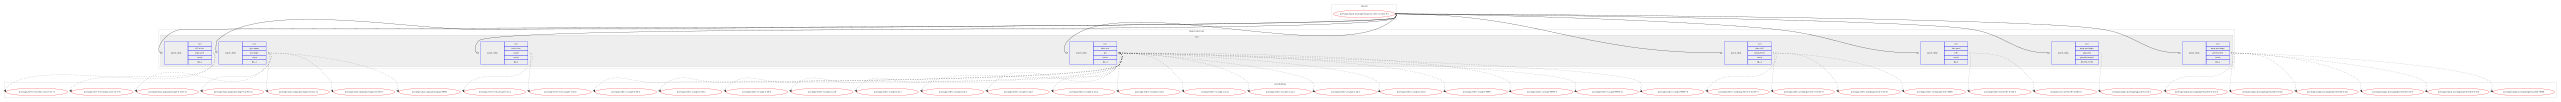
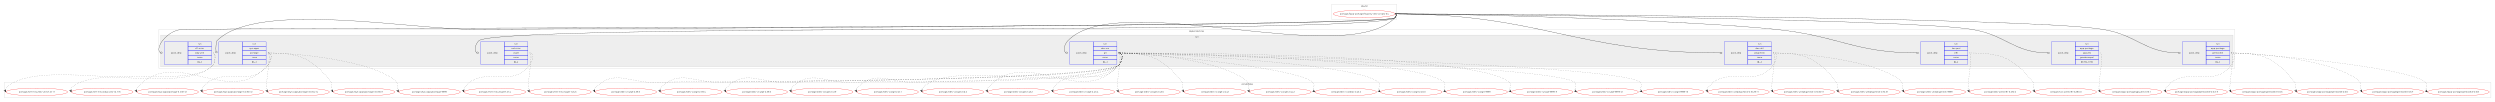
node "portage://dev-vcs/git-2.45.2": label "portage://dev-vcs/git-2.45.2" -> "portage://dev-vcs/dep-2.45.2"
node "portage://app-portage/gentoolkit-9999": removed
